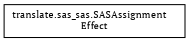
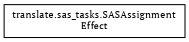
node "translate.sas_sas.SASAssignment Effect": label "translate.sas_sas.SASAssignment Effect" -> "translate.sas_tasks.SASAssignment Effect"
